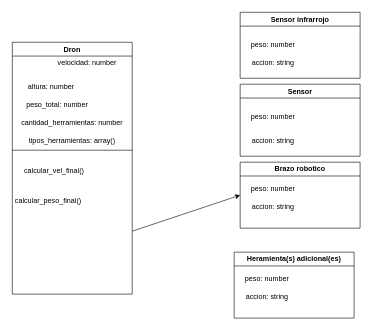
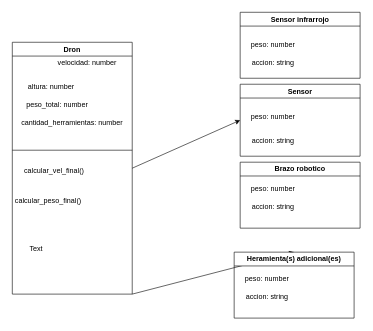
node "tipos_herramientas: array()": removed
edge "Dron" -> "Sensor": added
edge "Dron" -> "Brazo robotico": removed
node "Text": added
edge "Dron" -> "Heramienta(s) adicional(es)": added
